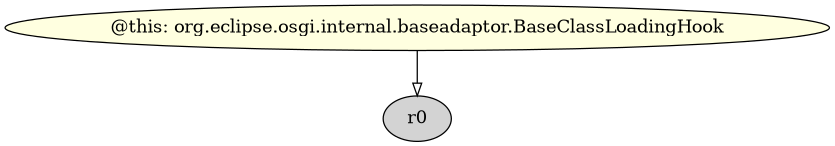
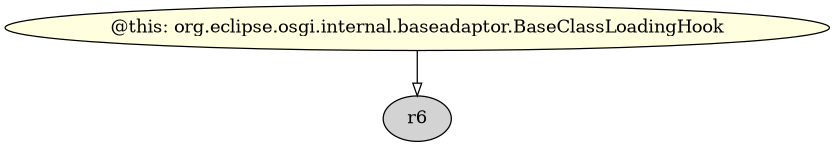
node "r0": label "r0" -> "r6"
